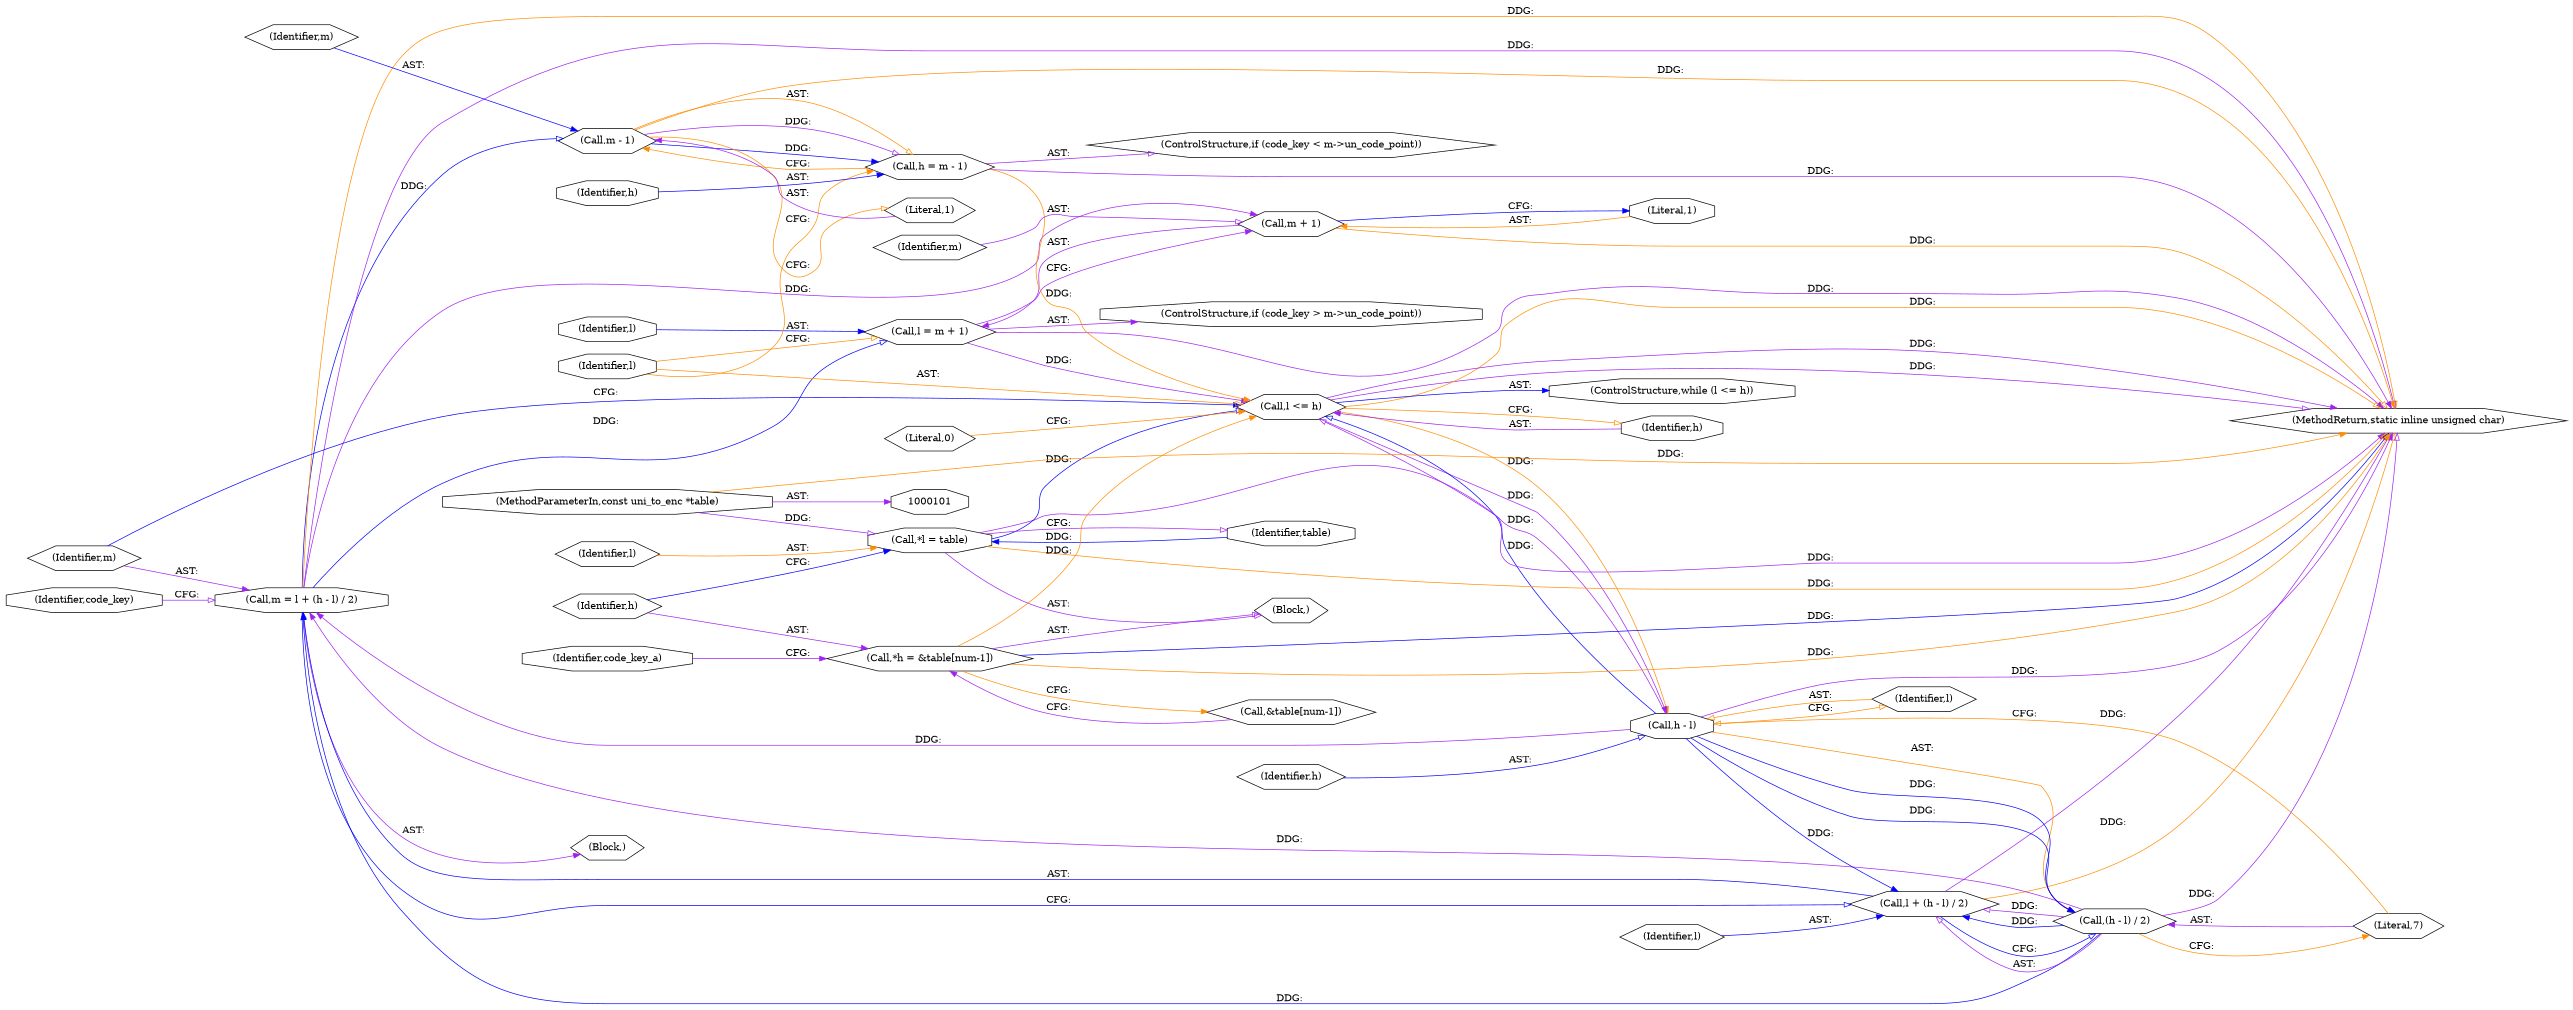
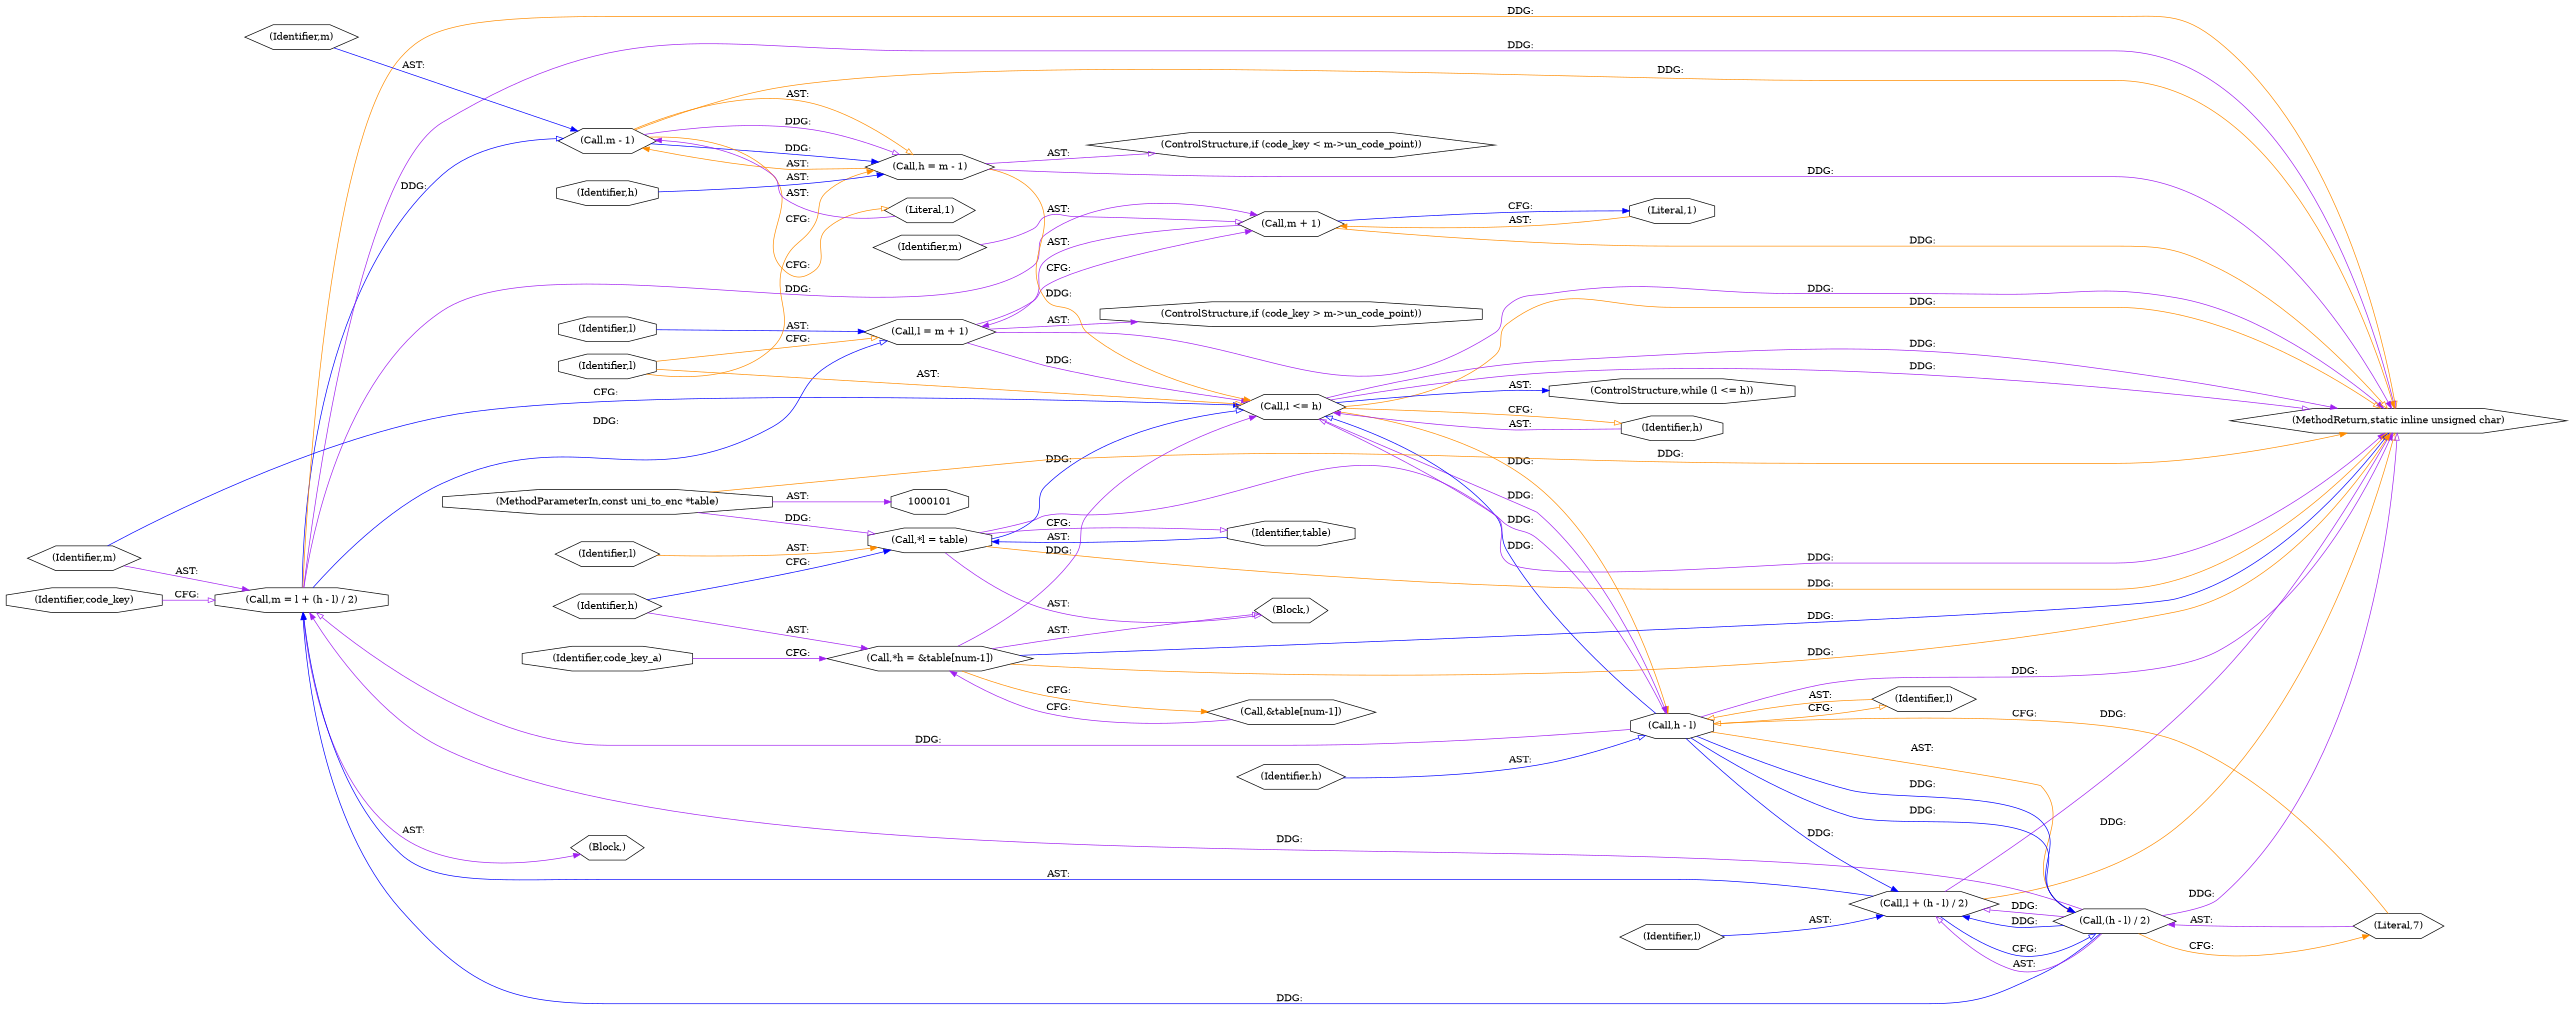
edge "(Call,h = m - 1)" -> "(Call,m - 1)": label "CFG: " -> "AST: "
node "(Literal,0)": removed
edge "(Call,*h = &table[num-1])" -> "(Call,l <= h)": color darkorange -> purple
edge "(Identifier,table)" -> "(Call,*l = table)": label "DDG: " -> "AST: "
edge "(Call,h - l)" -> "(Call,m = l + (h - l) / 2)": arrowhead normal -> onormal
edge "(Call,m = l + (h - l) / 2)" -> "(Call,l + (h - l) / 2)": removed, label "CFG:"
